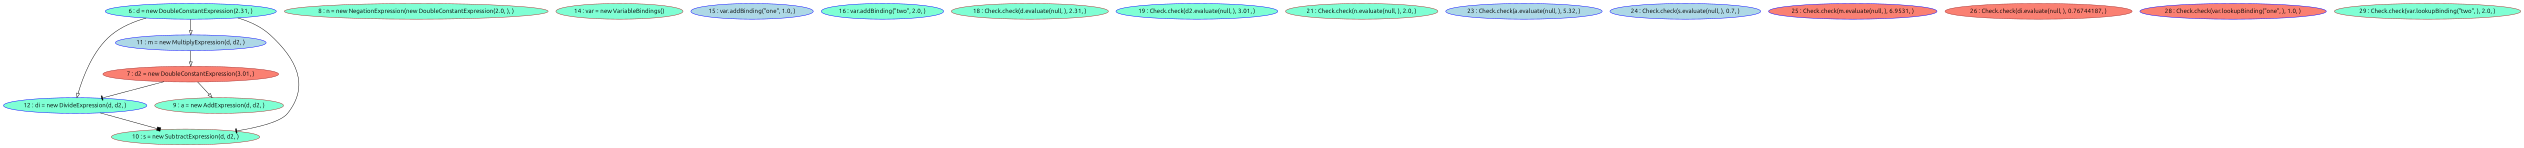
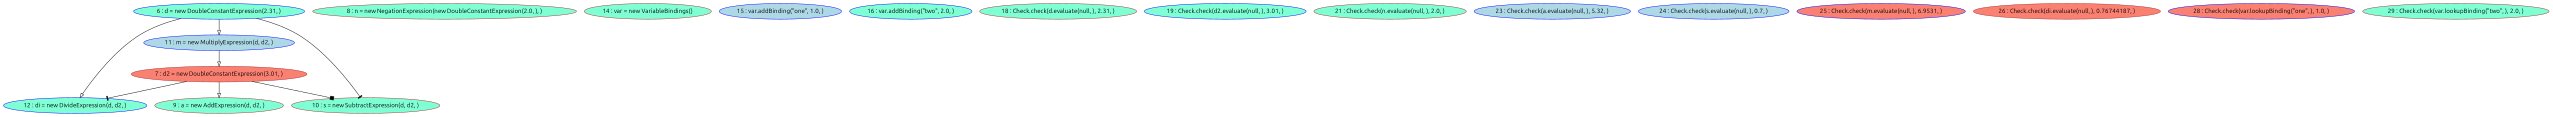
edge "12 : di = new DivideExpression(d, d2, )" -> "10 : s = new SubtractExpression(d, d2, )": now "7 : d2 = new DoubleConstantExpression(3.01, )" -> "10 : s = new SubtractExpression(d, d2, )"
